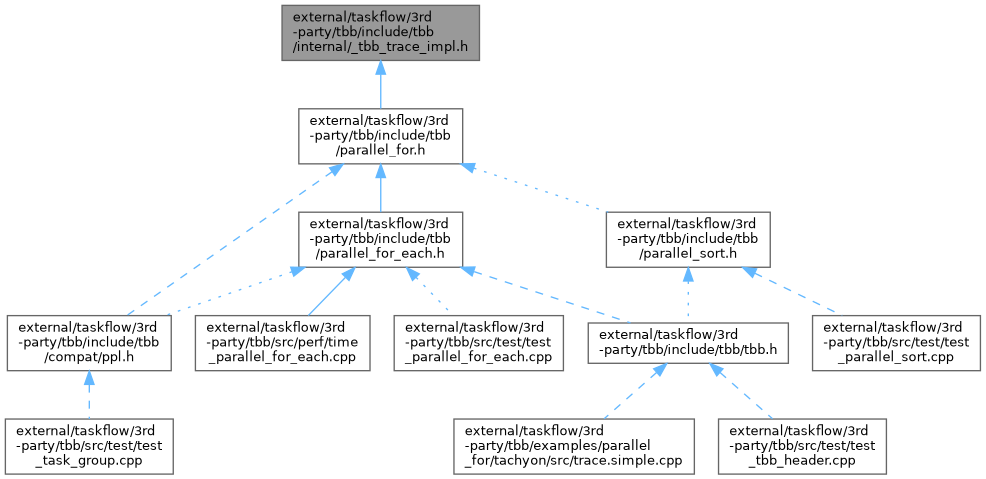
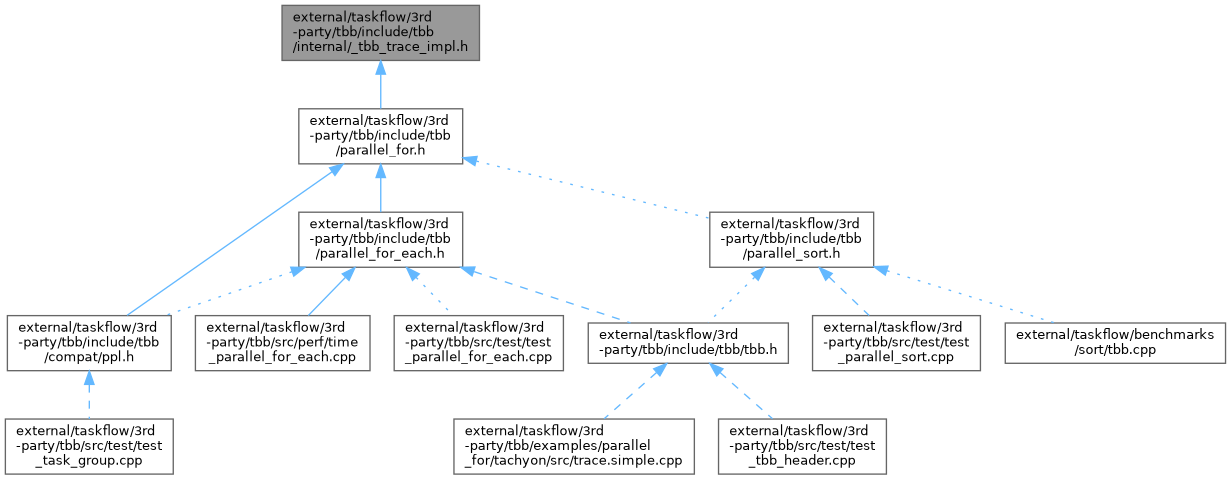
edge "external/taskflow/3rd -party/tbb/include/tbb /compat/ppl.h" -> "external/taskflow/3rd -party/tbb/include/tbb /parallel_for.h": style dashed -> solid
node "external/taskflow/benchmarks /sort/tbb.cpp": added
